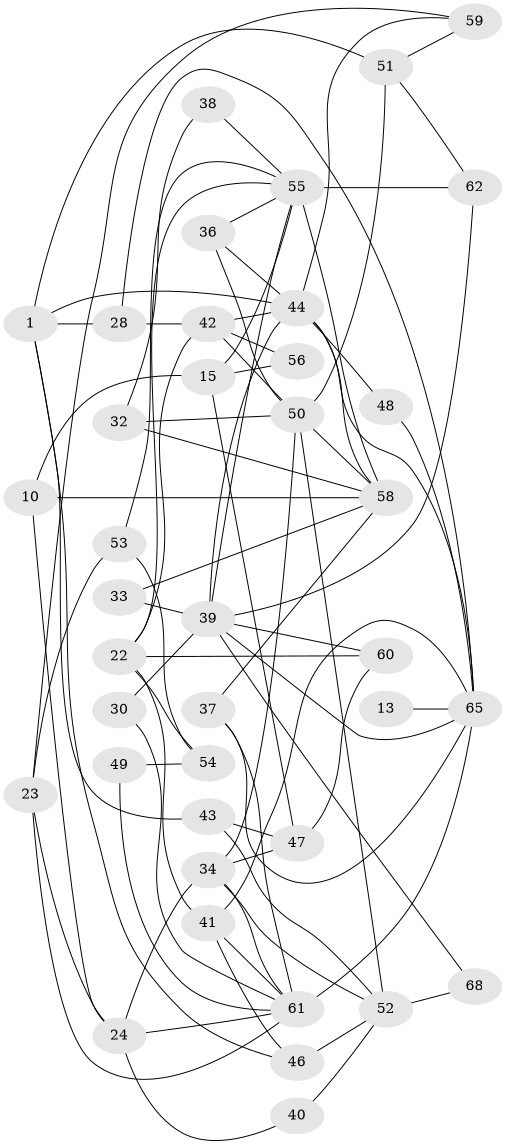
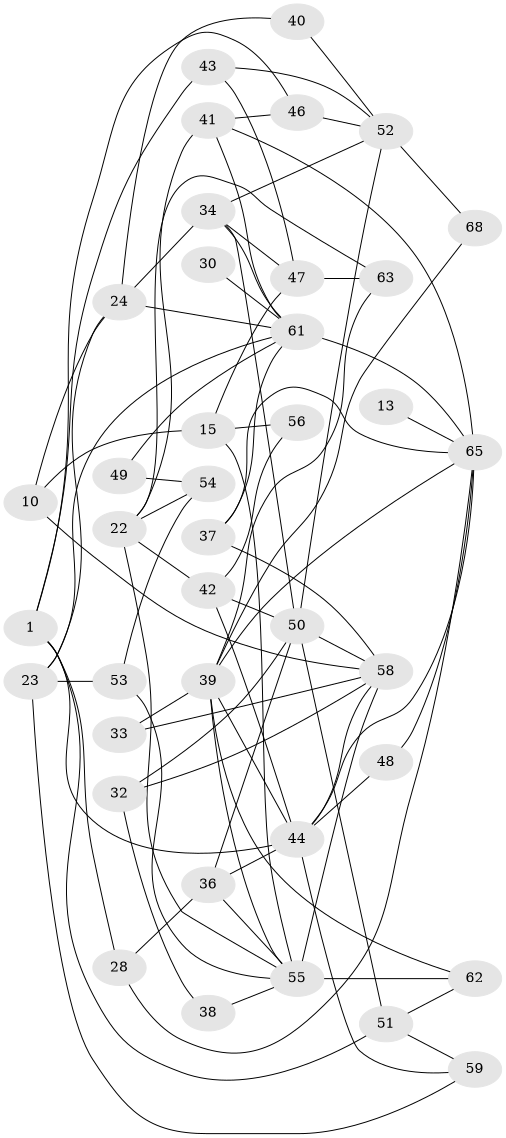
edge "28" -- "42": now "28" -- "36"
node "60": label "60" -> "63"
edge "39" -- "30": removed
